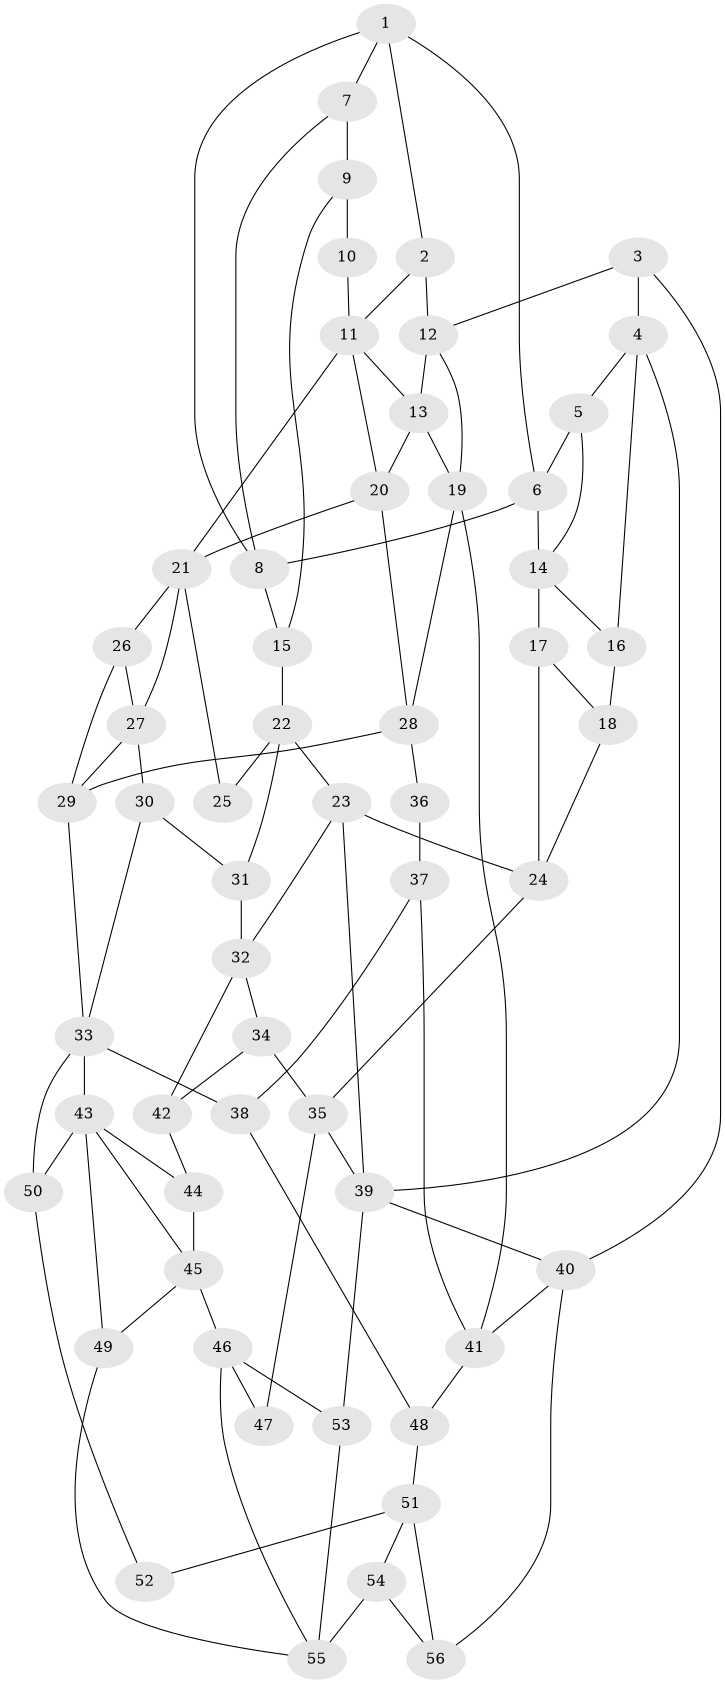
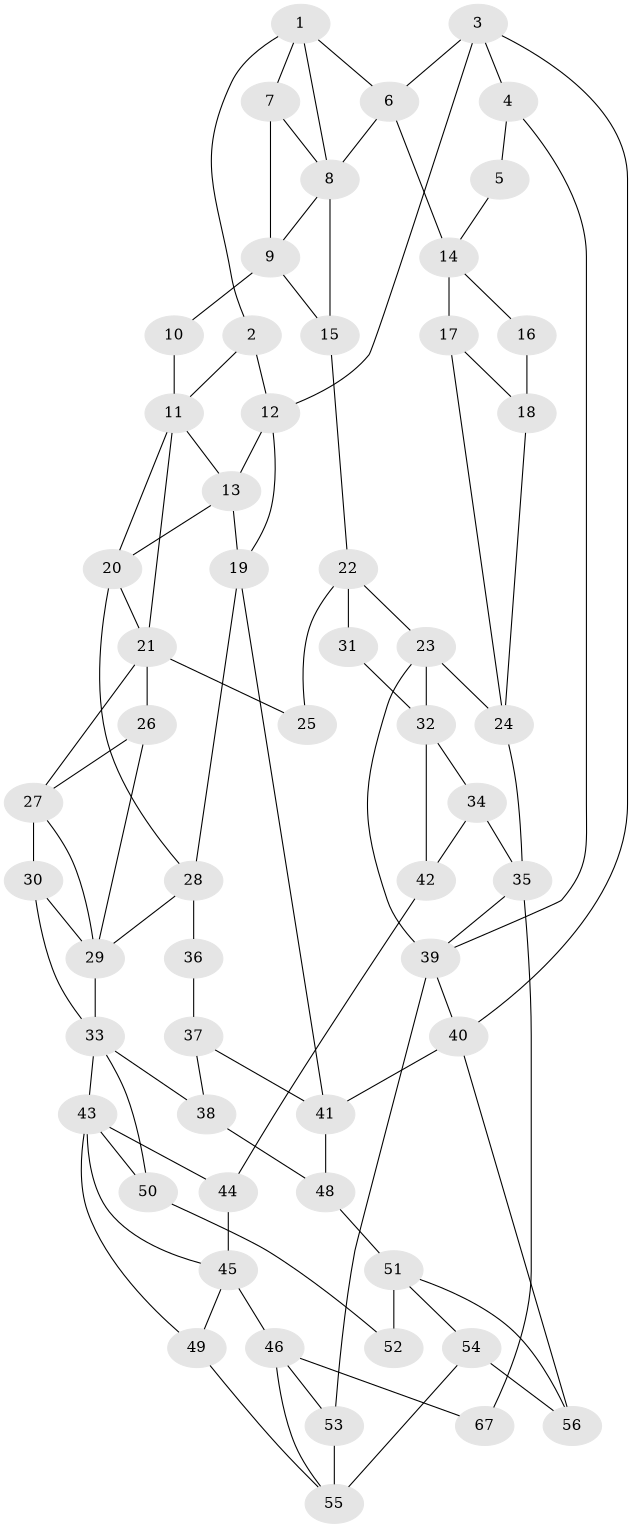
edge "8" -- "9": added
edge "5" -- "6": now "3" -- "6"
edge "4" -- "16": removed
edge "30" -- "31": now "30" -- "29"
node "47": label "47" -> "67"
